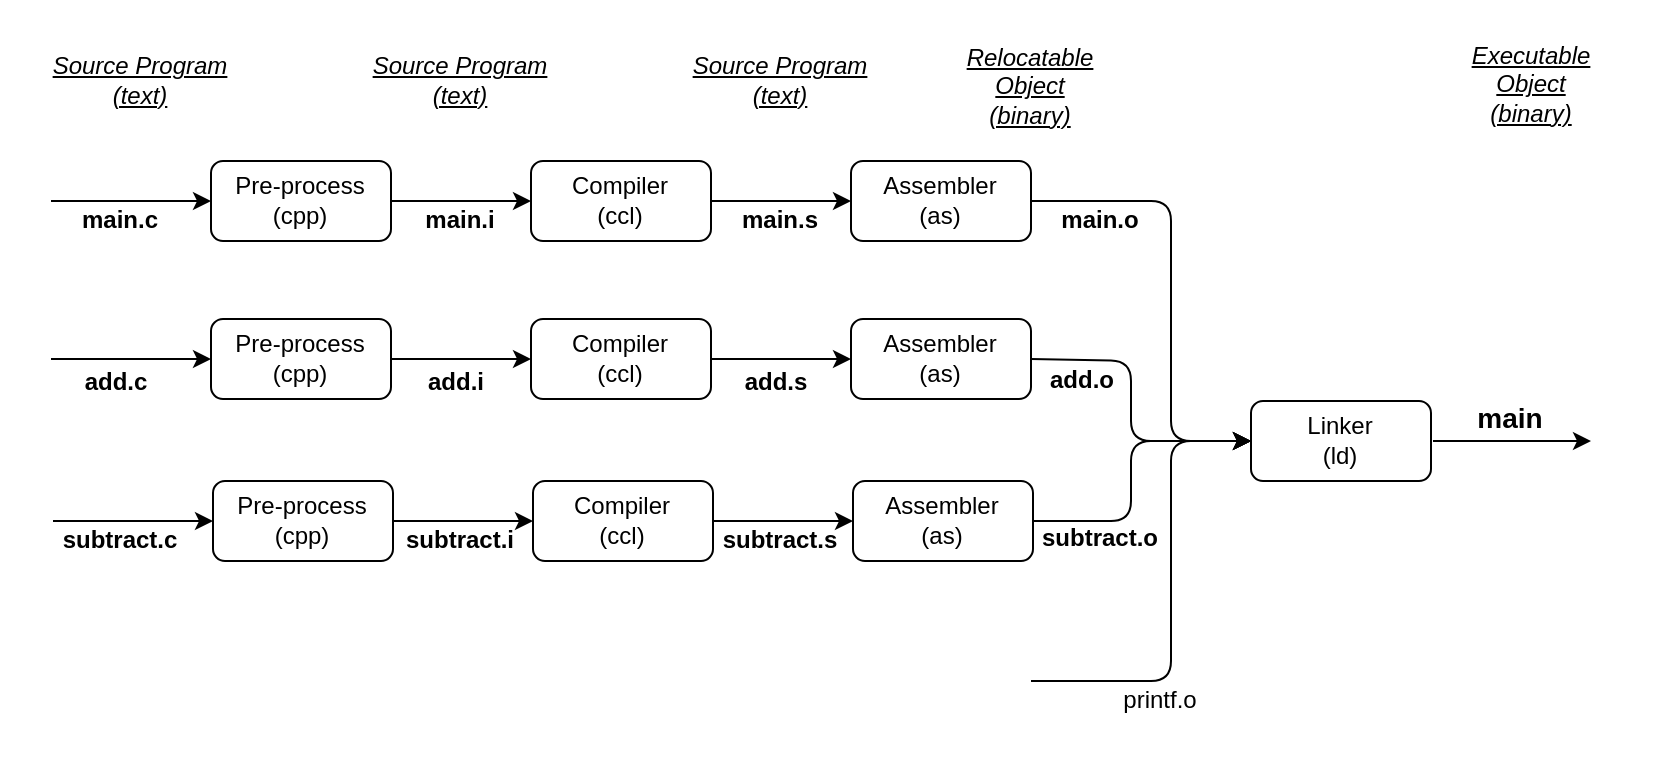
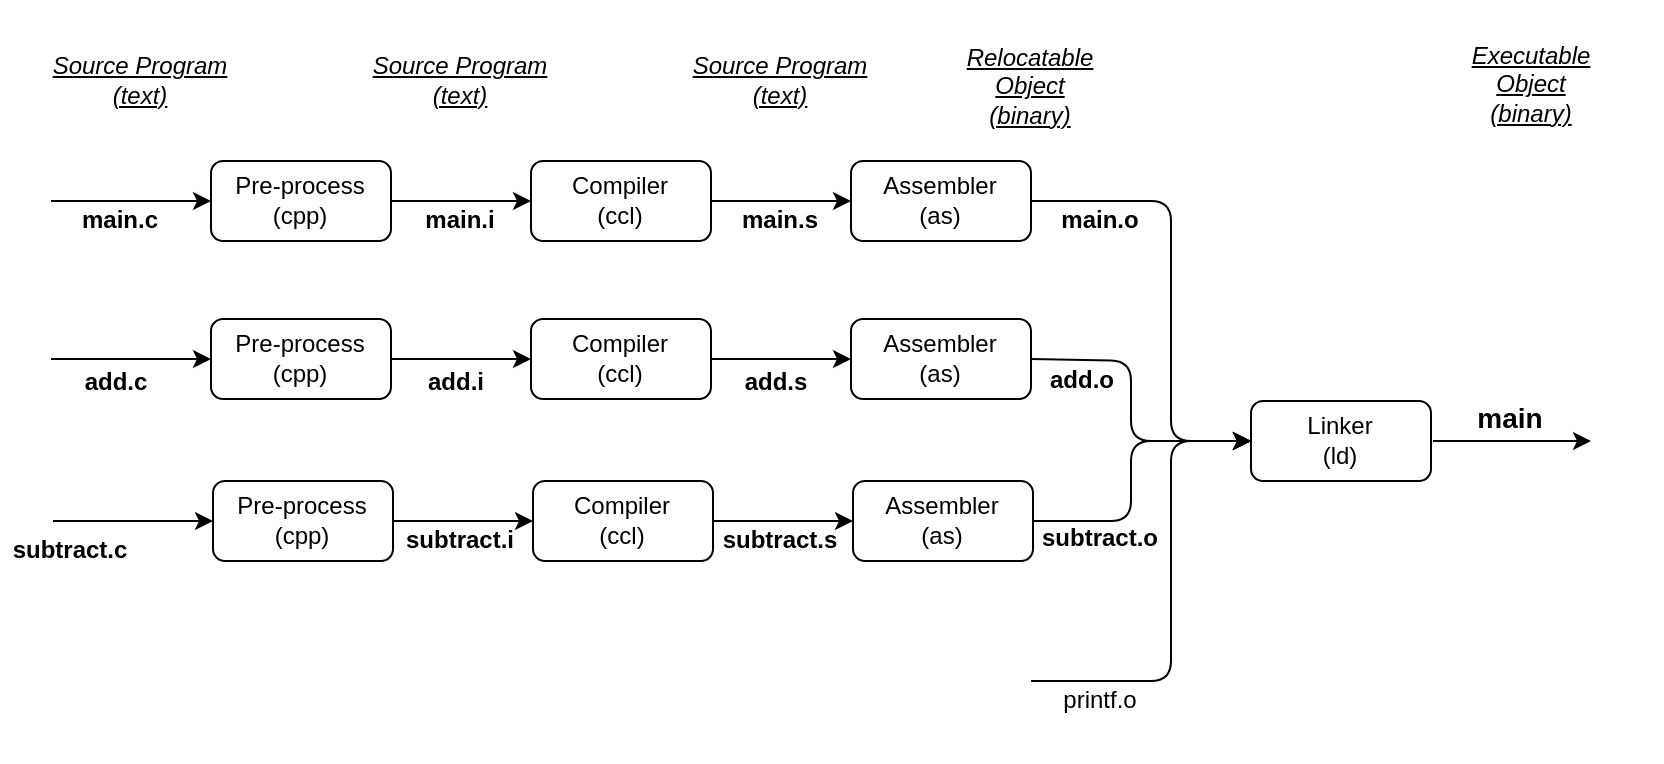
node "subtract.c": moved (121, 541) -> (71, 551)
node "printf.o": moved (1161, 701) -> (1101, 701)
